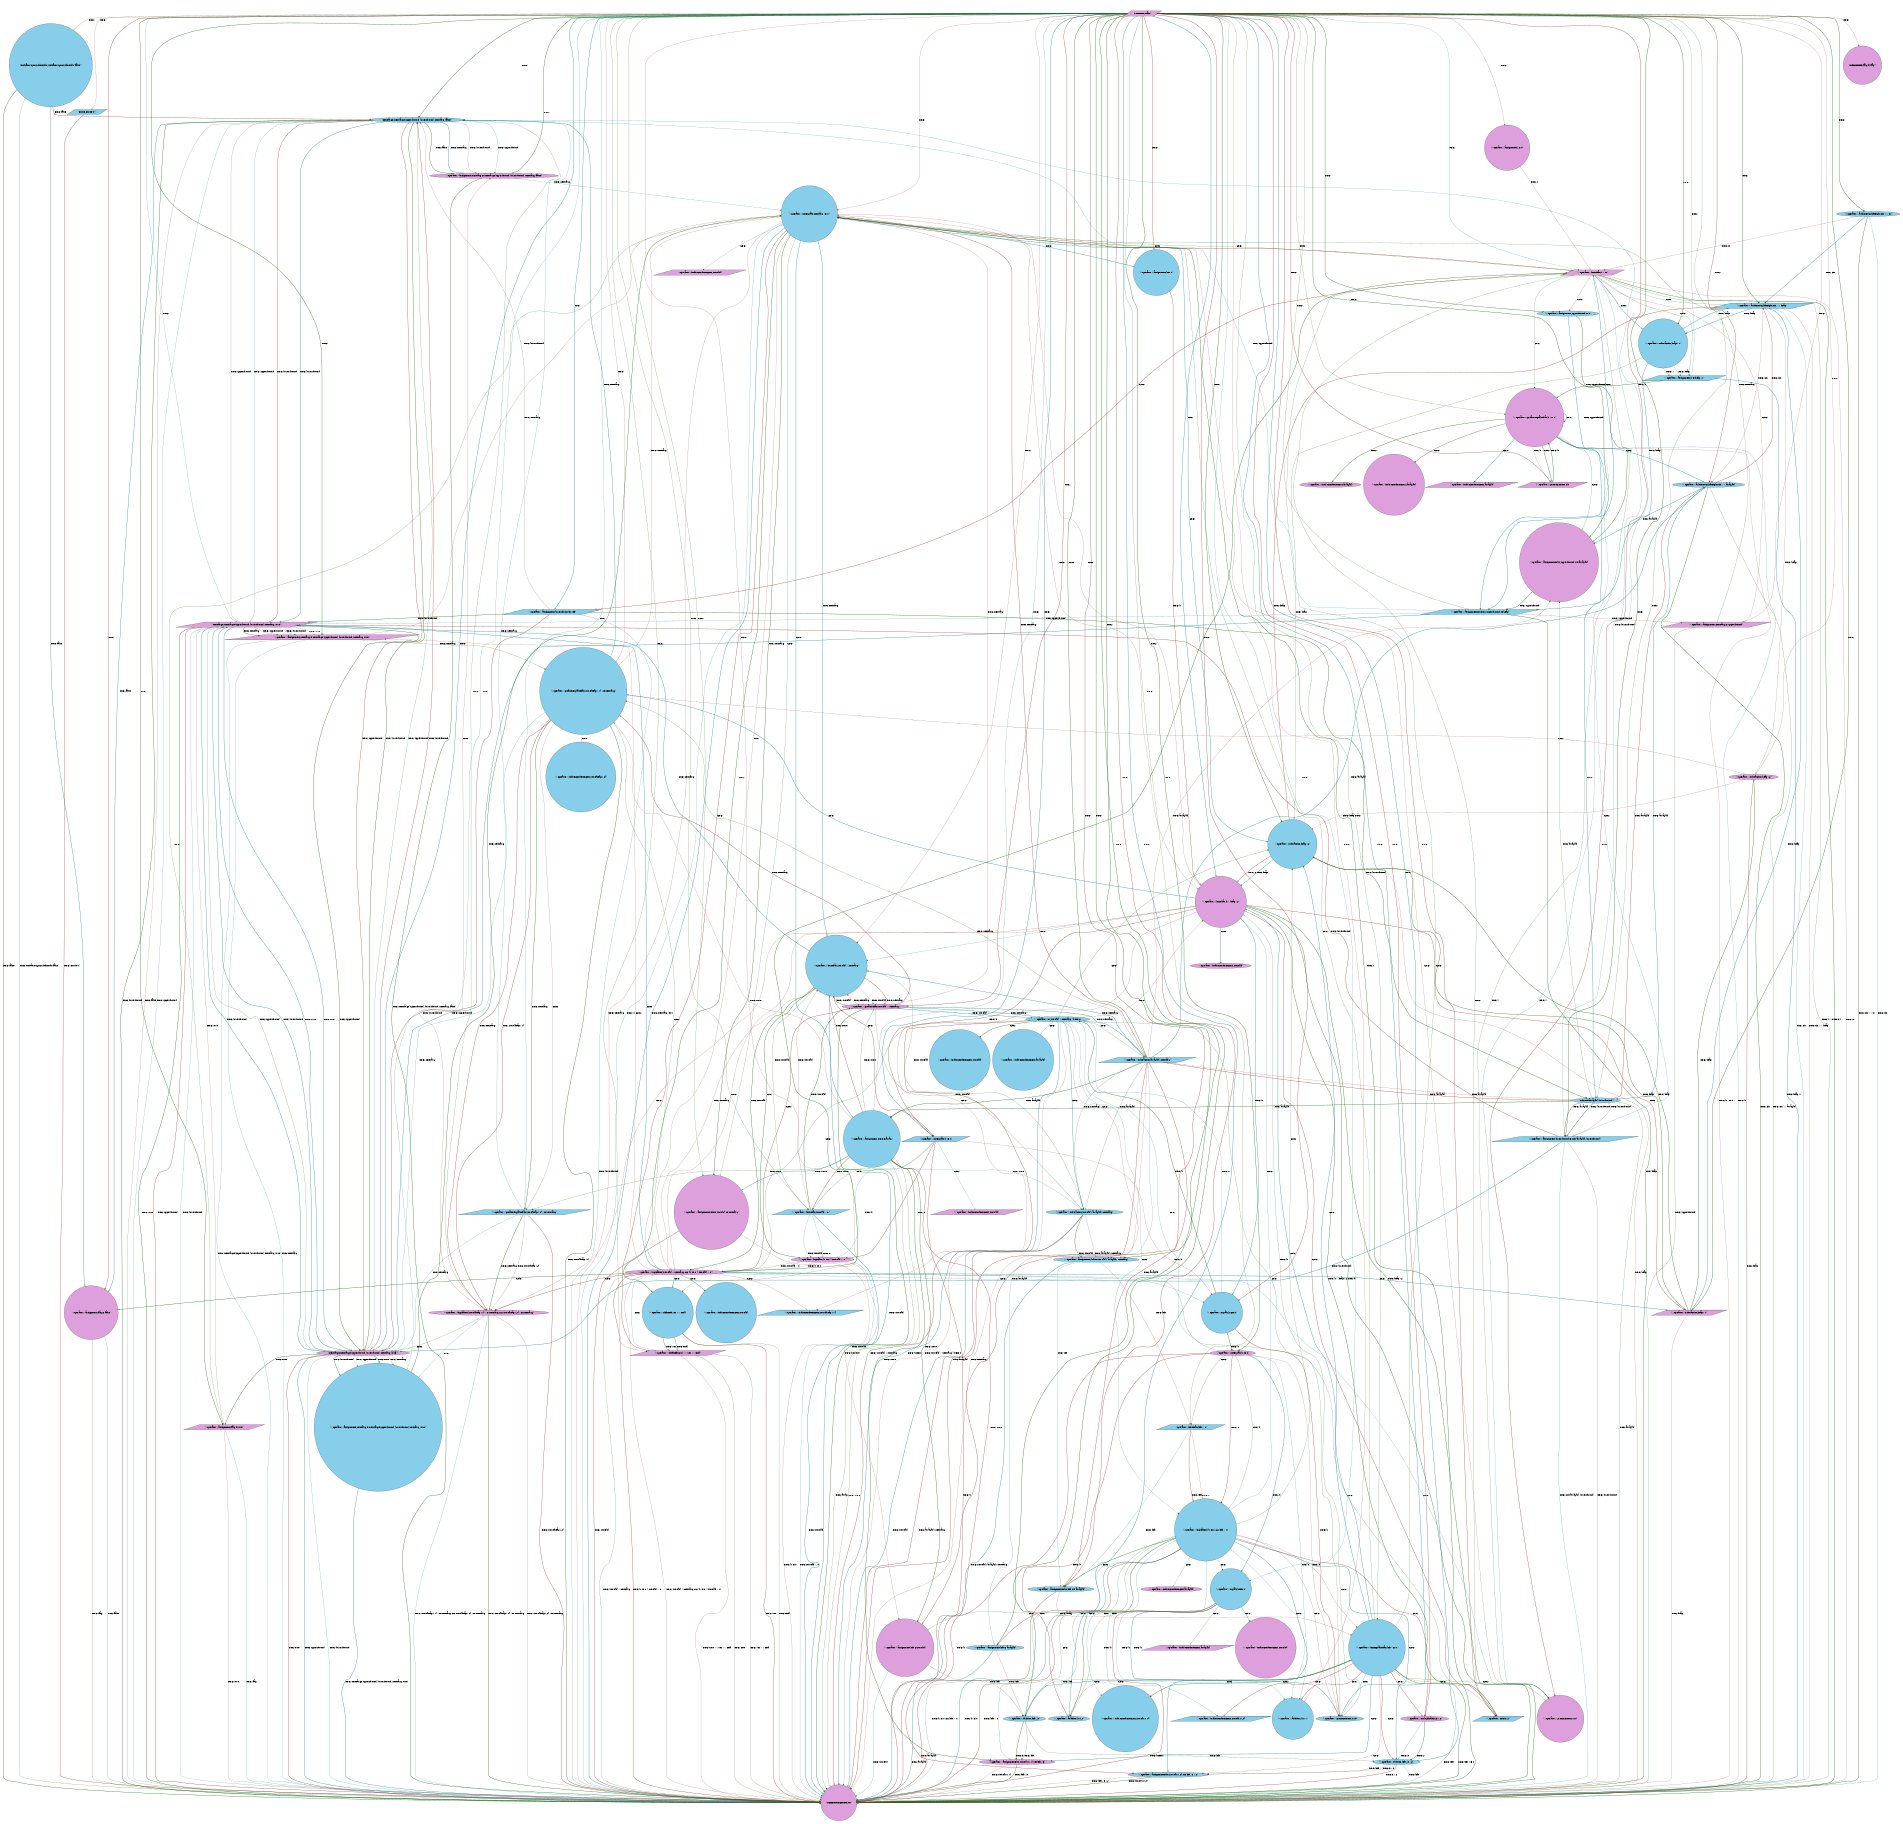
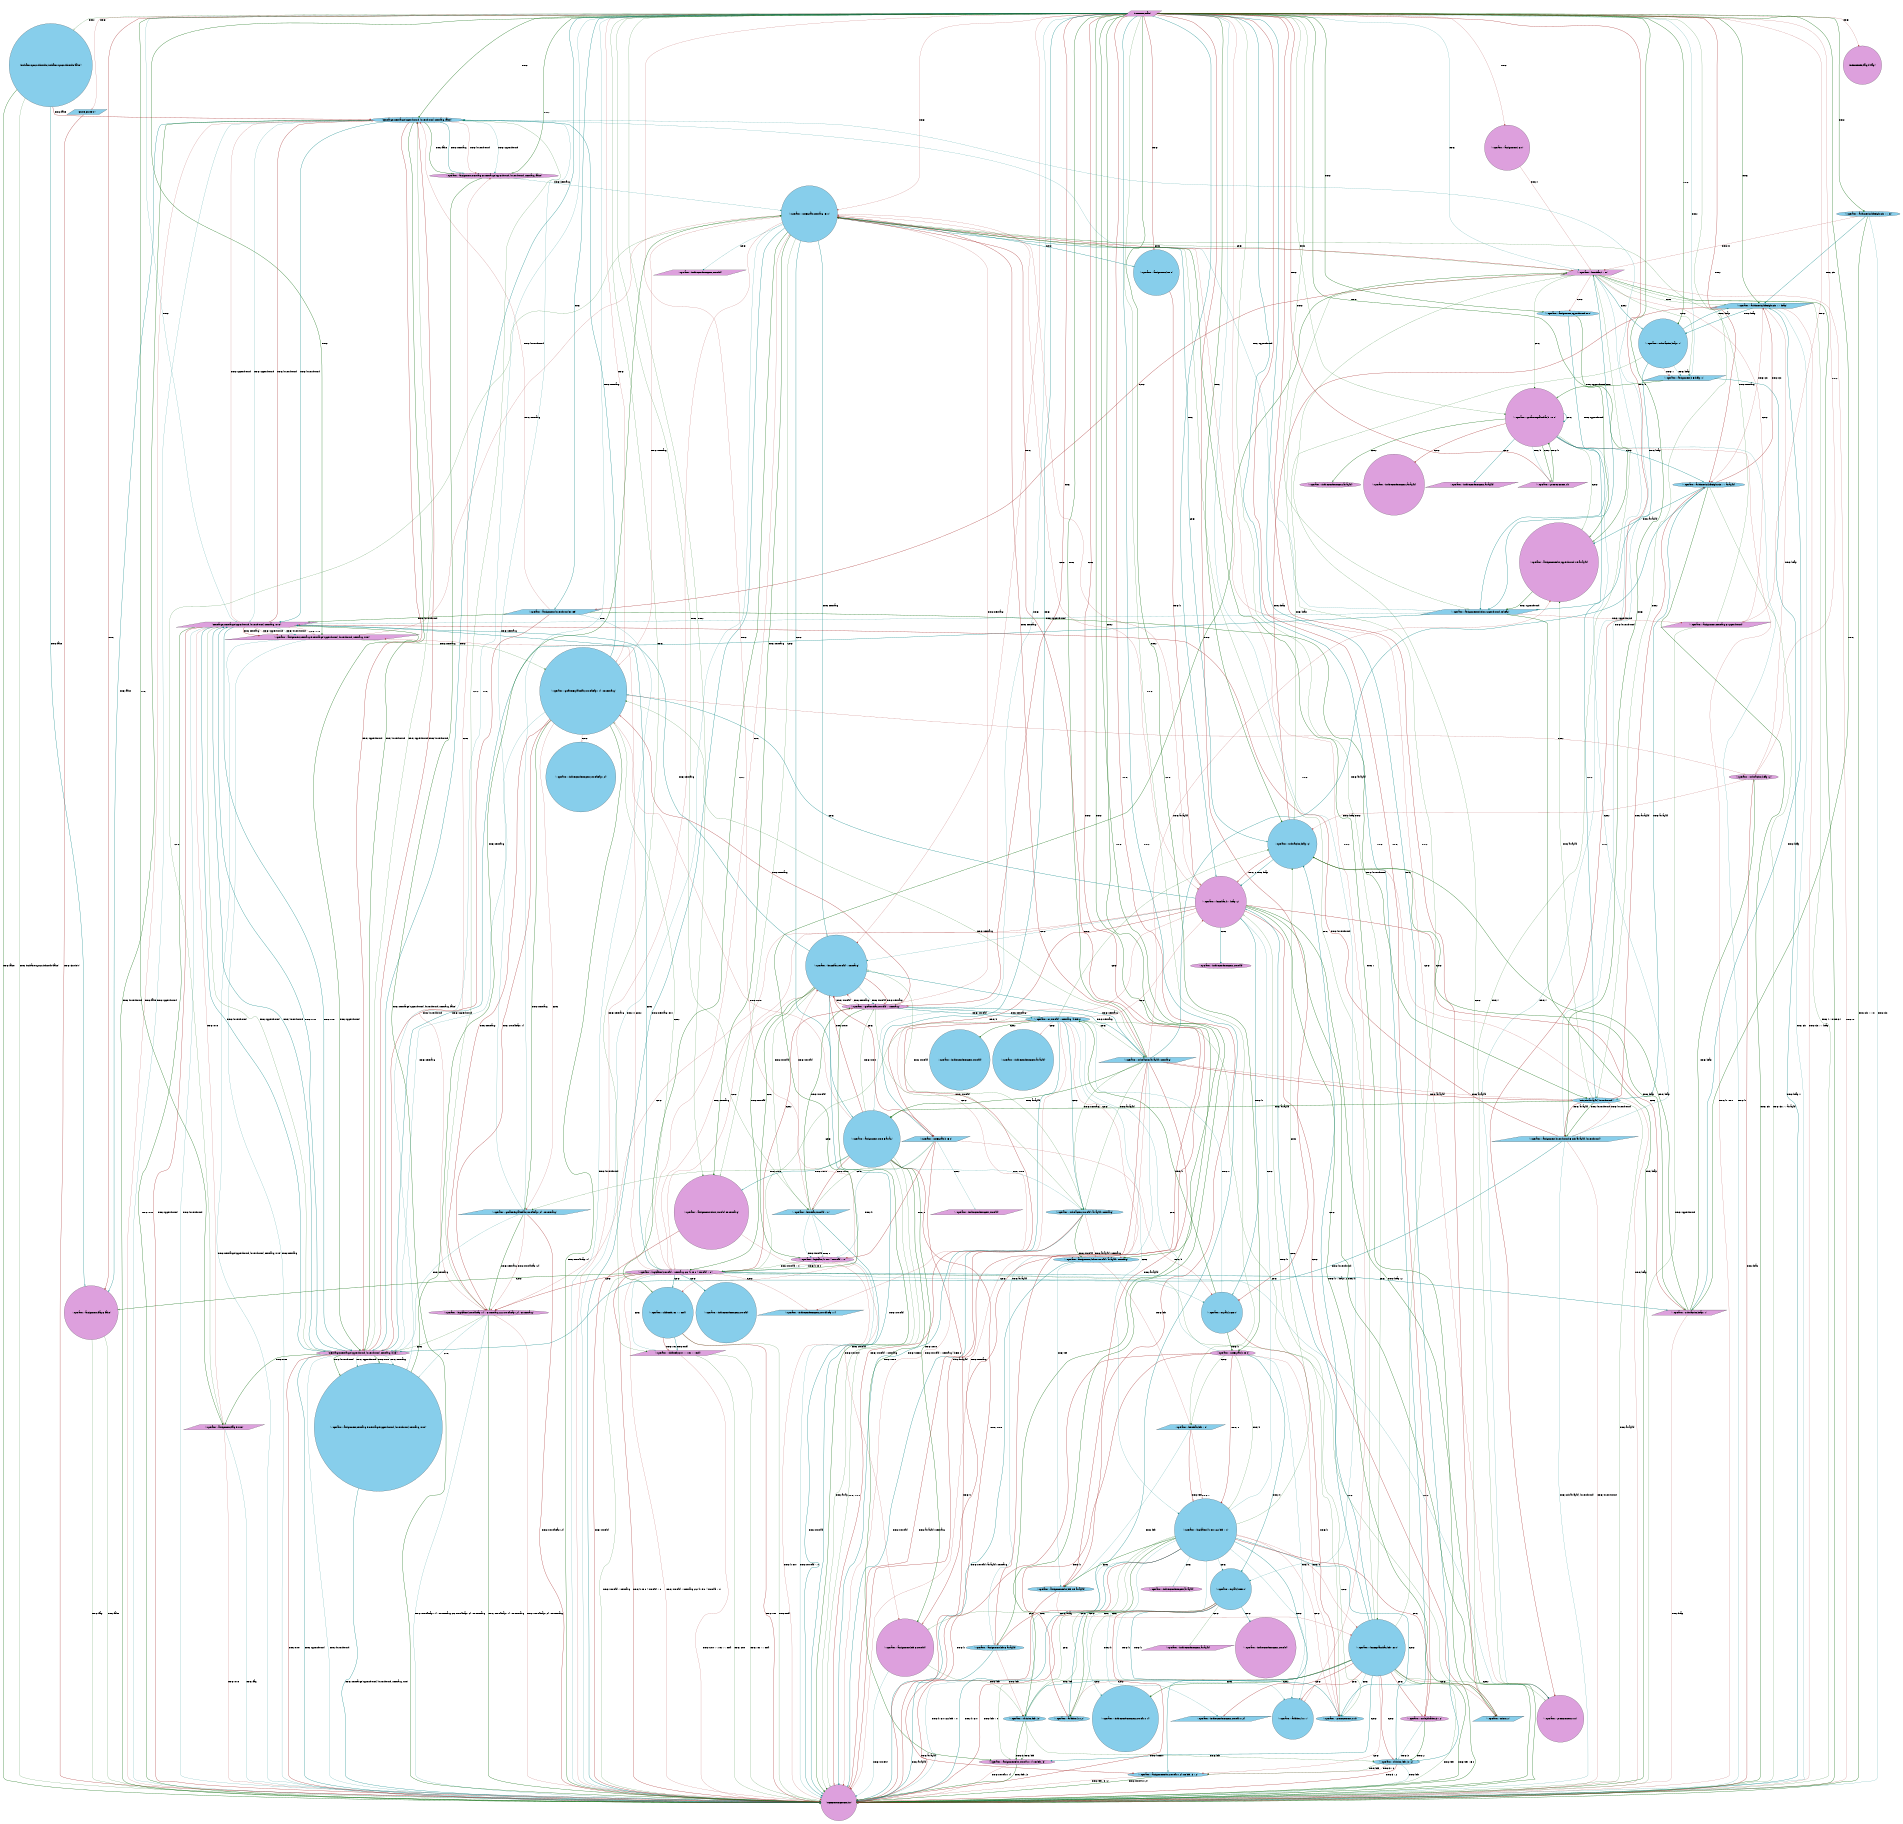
edge "(<operator>.notEquals,next_avg != -1)" -> "(<operator>.shiftLeft,cout << res << endl)": now "(<operator>.notEquals,next_avg != -1)" -> "(<operator>.assignment,left = array[k])"
